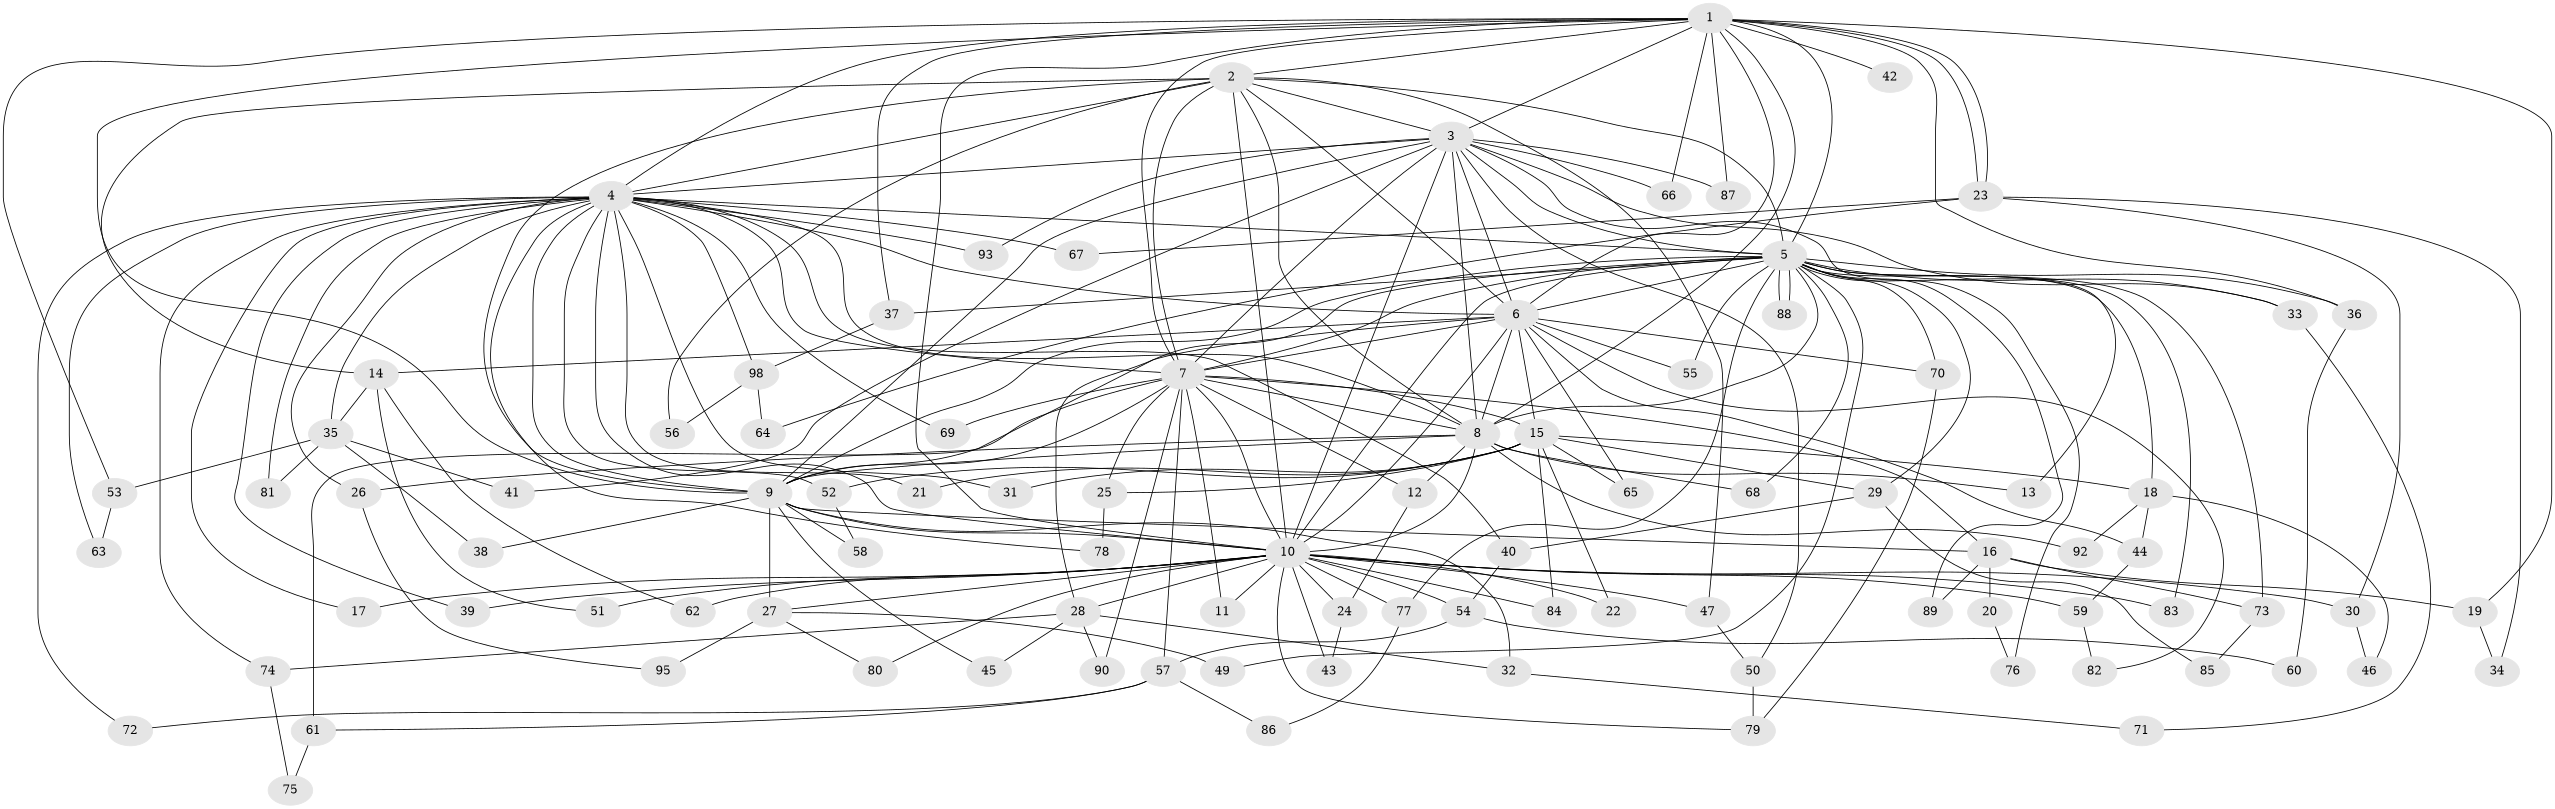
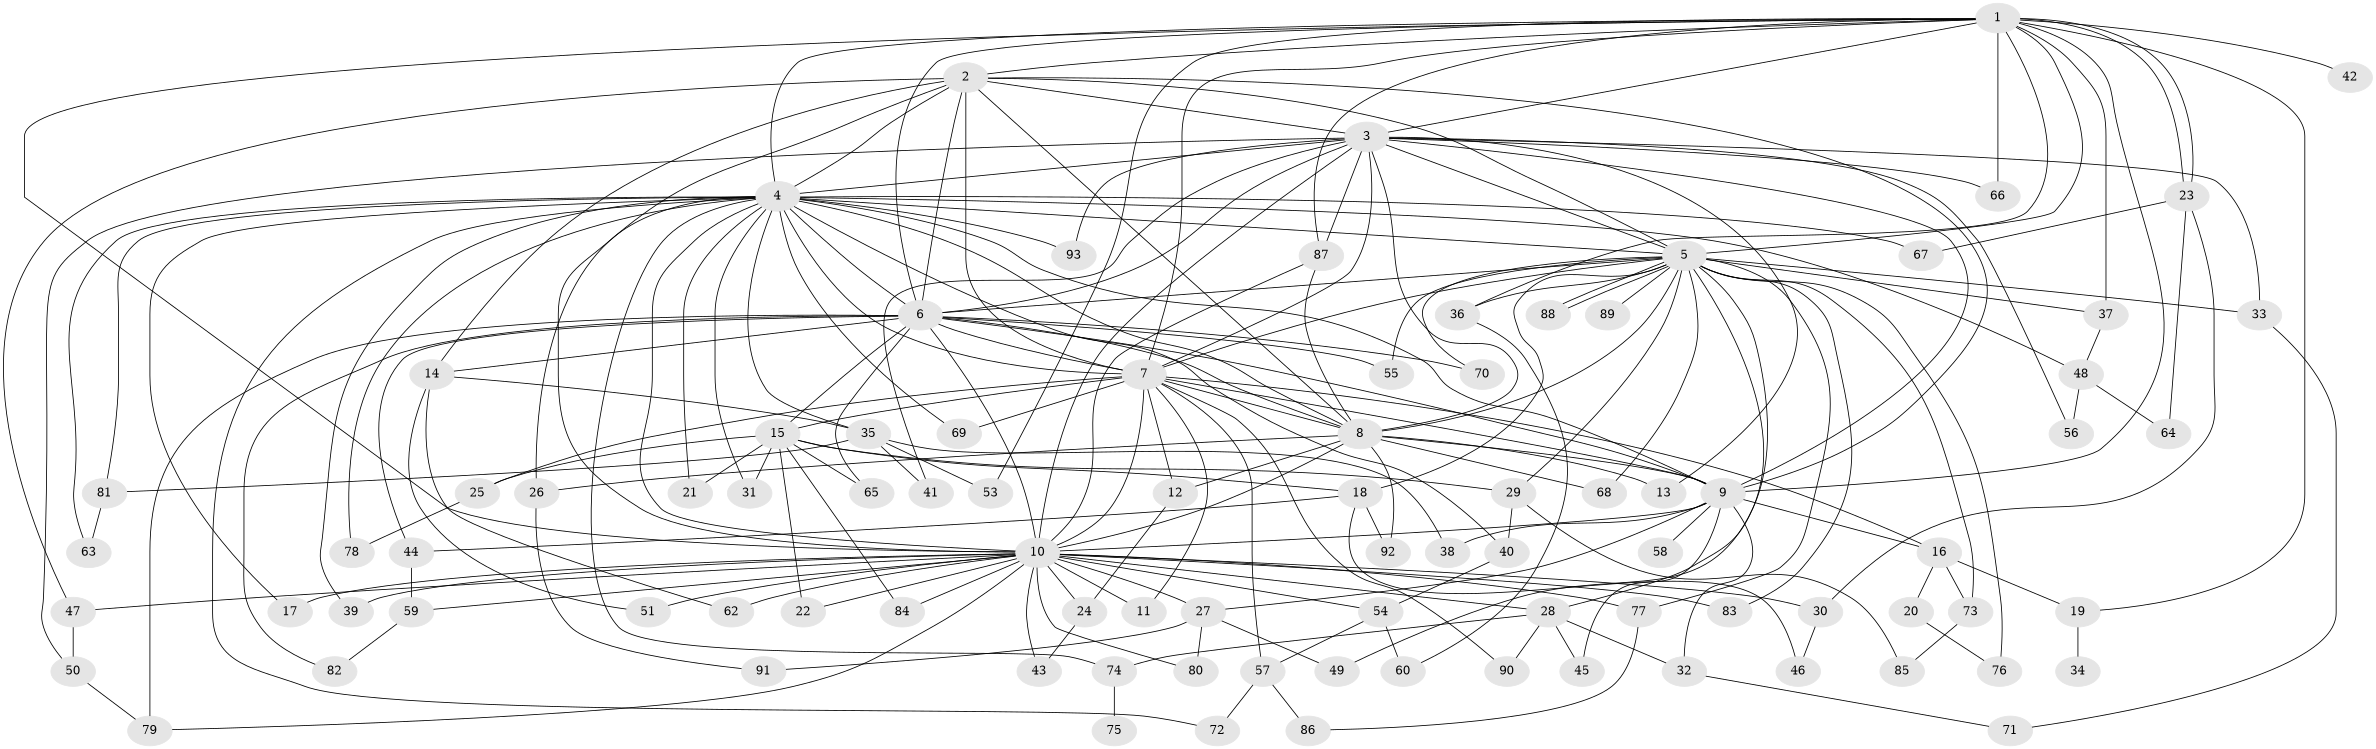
edge "2" -- "56": now "3" -- "56"
edge "1" -- "8": now "87" -- "8"
edge "23" -- "34": removed
edge "5" -- "10": now "87" -- "10"
edge "5" -- "9": removed
node "98": label "98" -> "48"
node "52": removed
edge "53" -- "63": now "81" -- "63"
edge "70" -- "79": now "6" -- "79"
edge "16" -- "89": removed
node "95": label "95" -> "91"
node "61": removed
